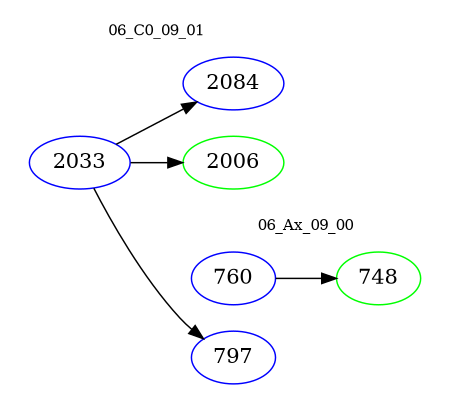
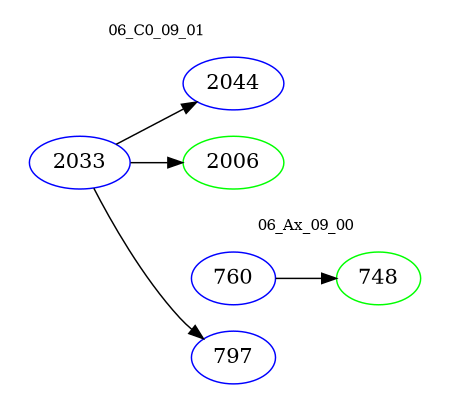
node "2084": label "2084" -> "2044"
